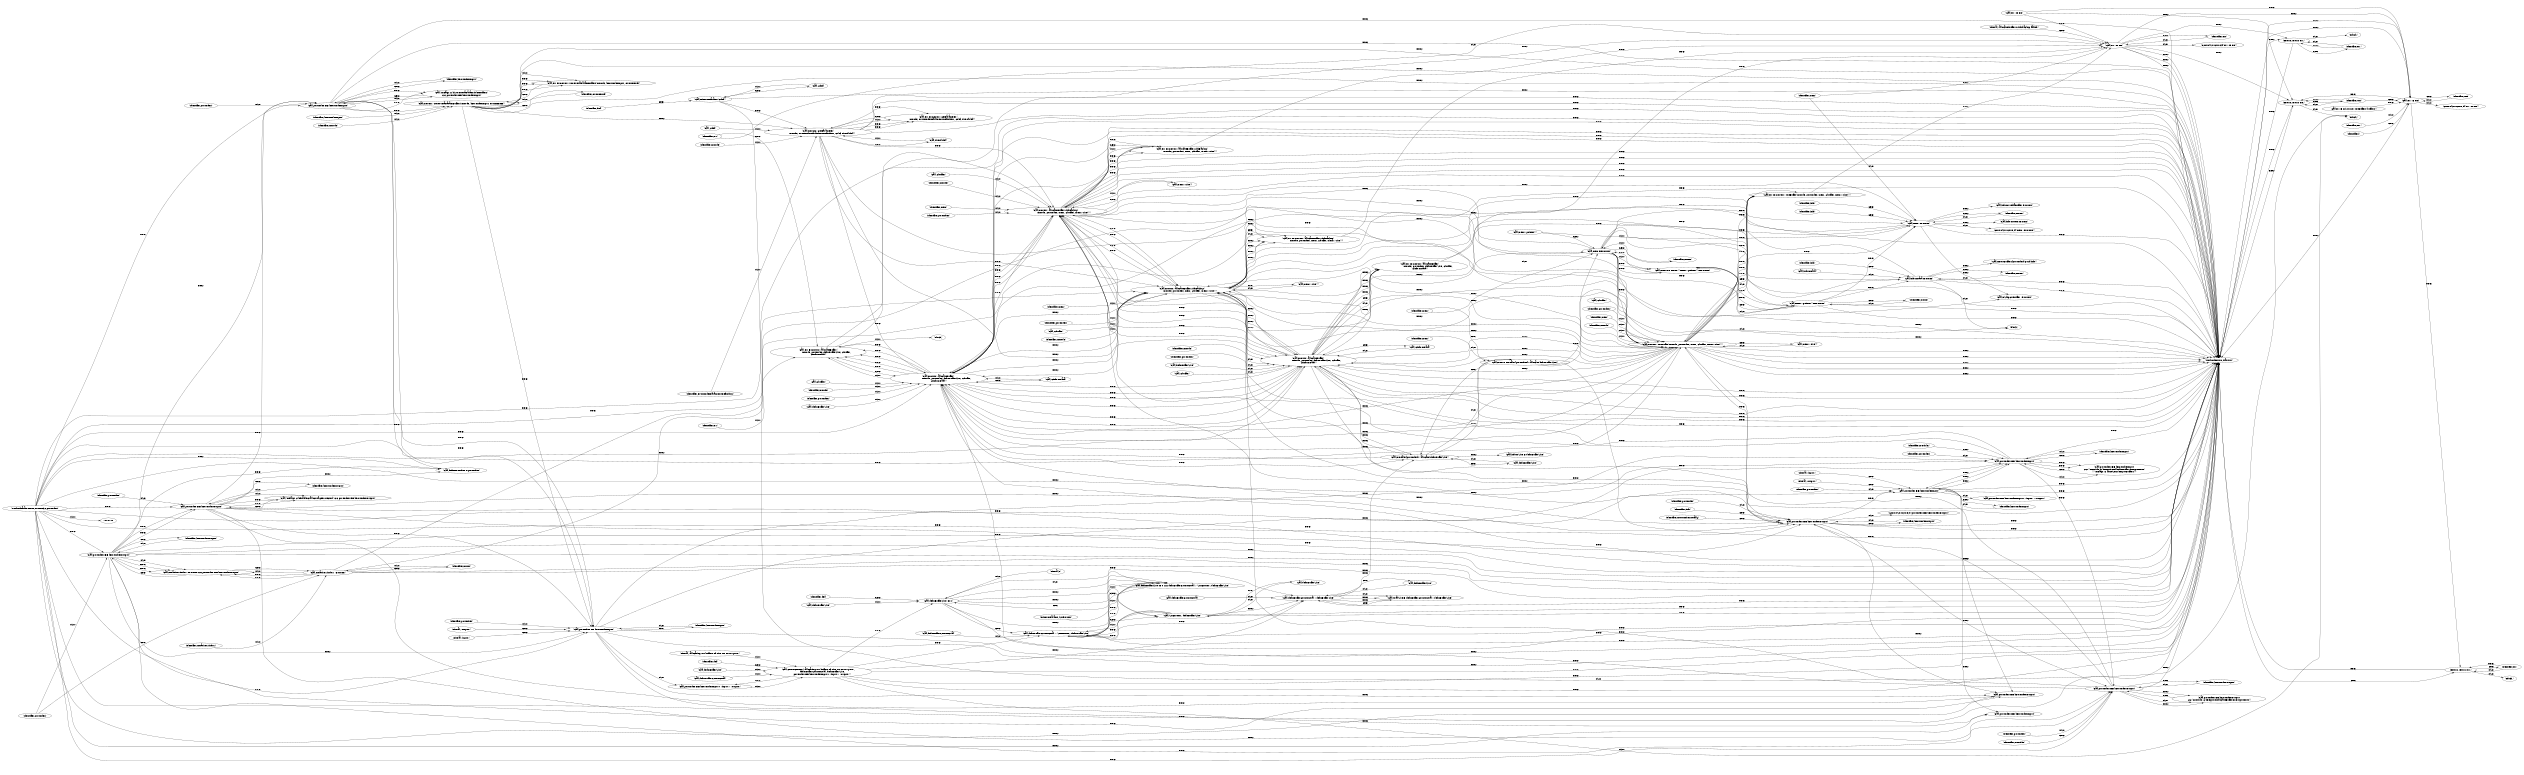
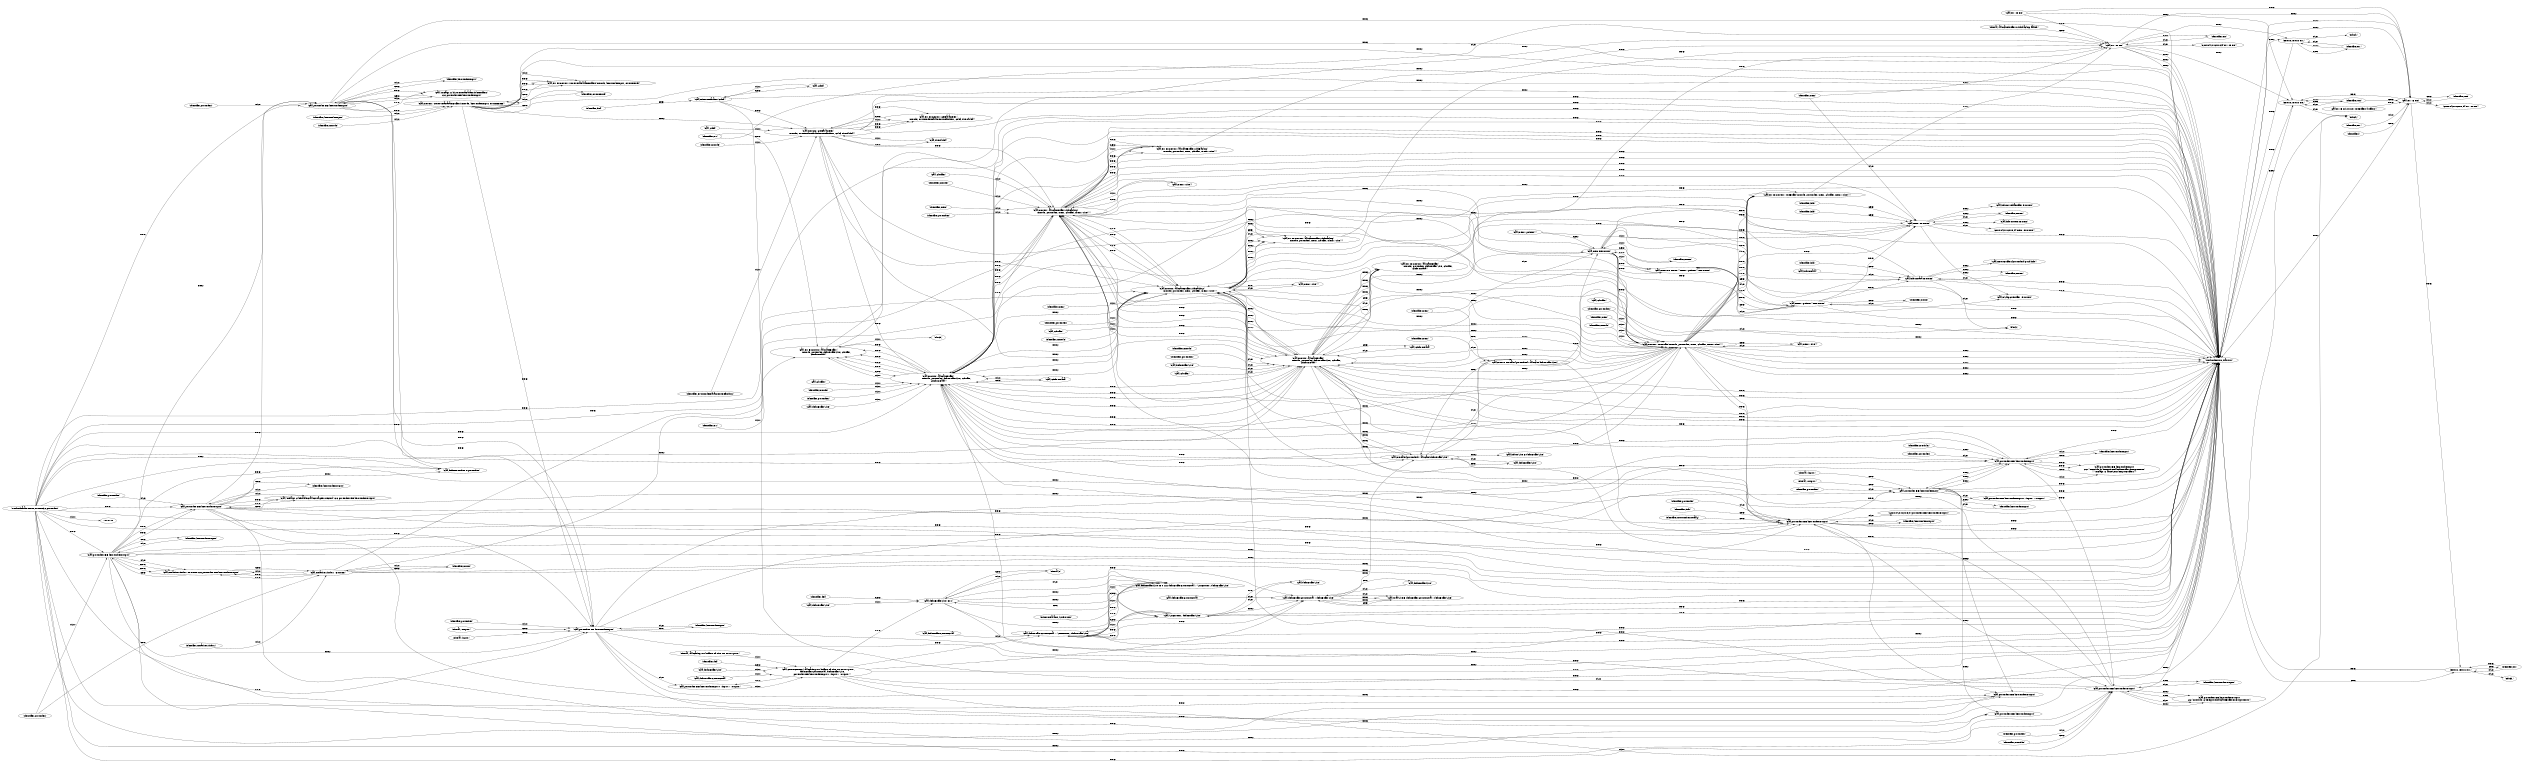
edge "(Call,mDealer[portIndex]->allocate(def.nBufferSize))" -> "(MethodReturn,status_t)": added, label "DDG:"
edge "(Call,def.nBufferSize != 0)" -> "(Call,def.nBufferCountActual > SIZE_MAX / def.nBufferSize)": now "(Call,def.nBufferSize != 0)" -> "(Literal,0)"
